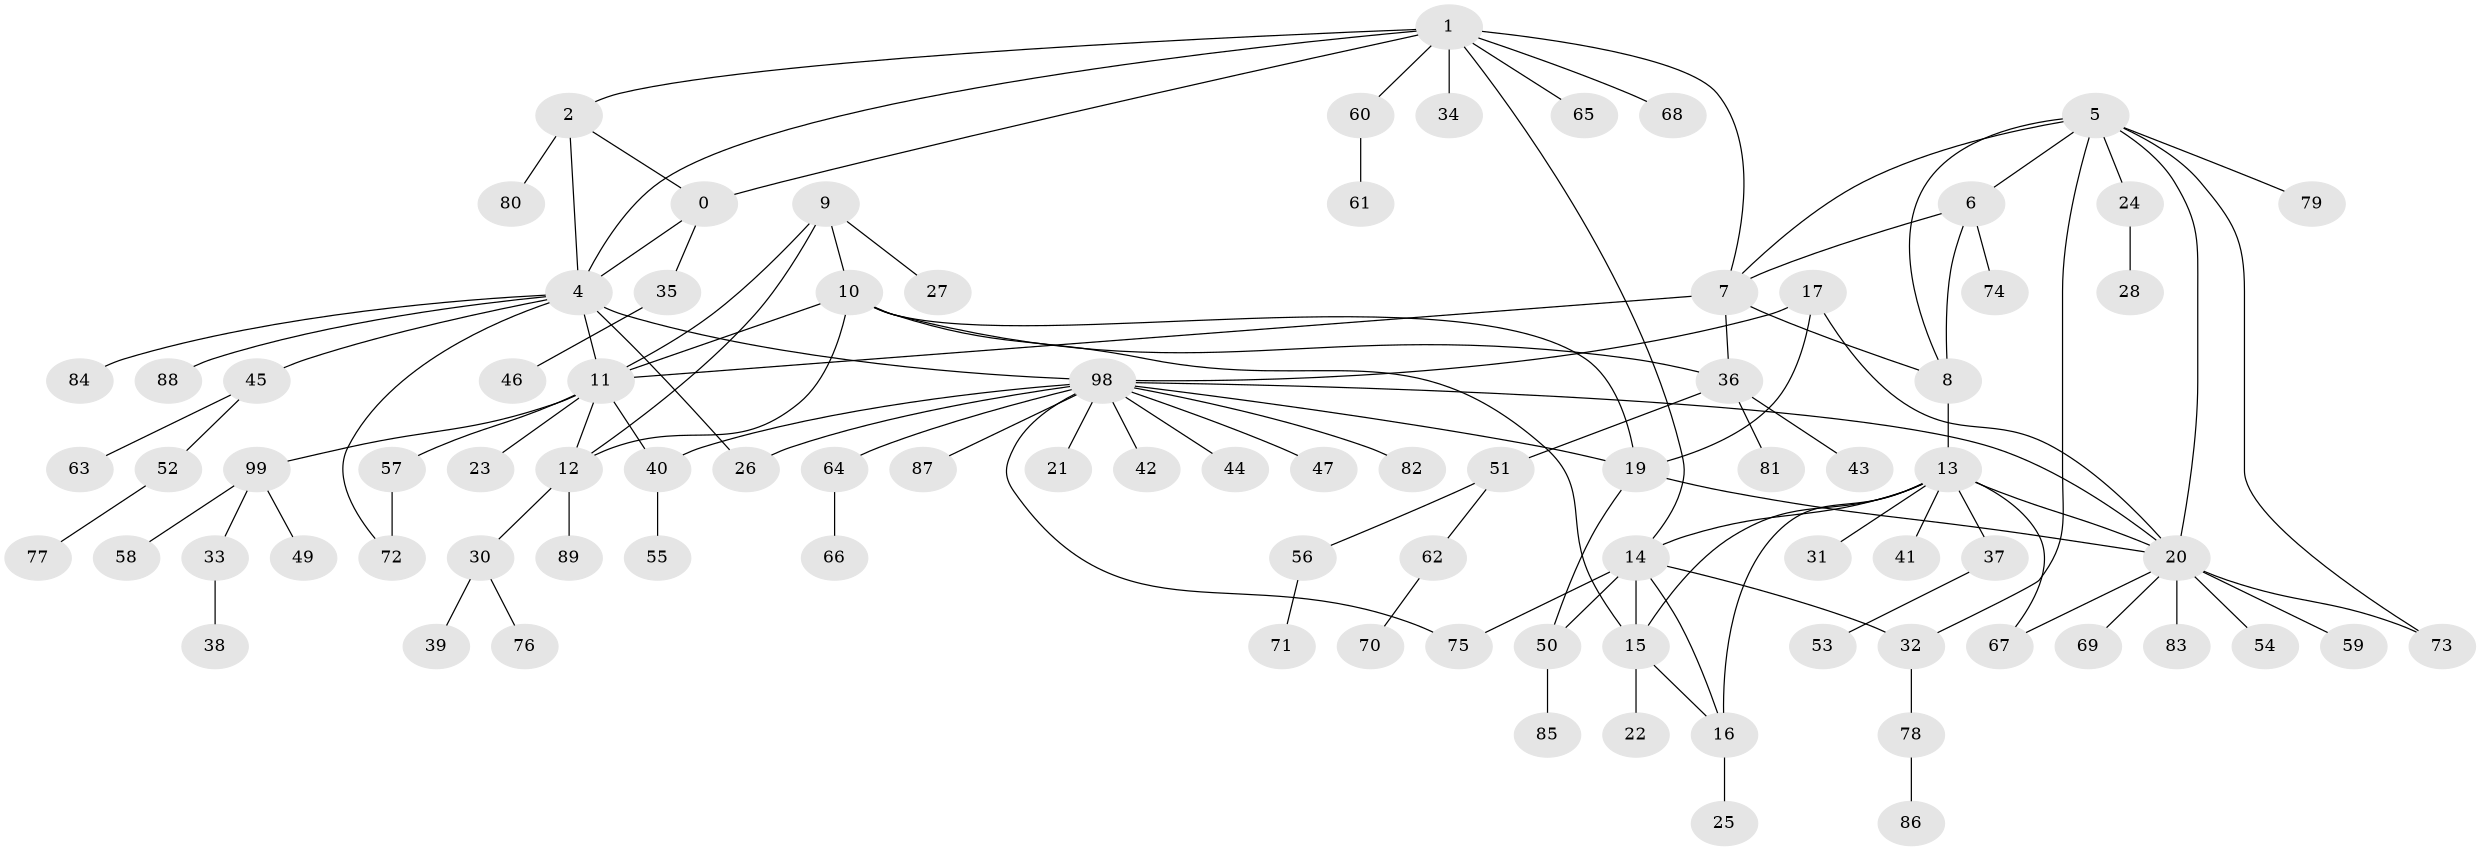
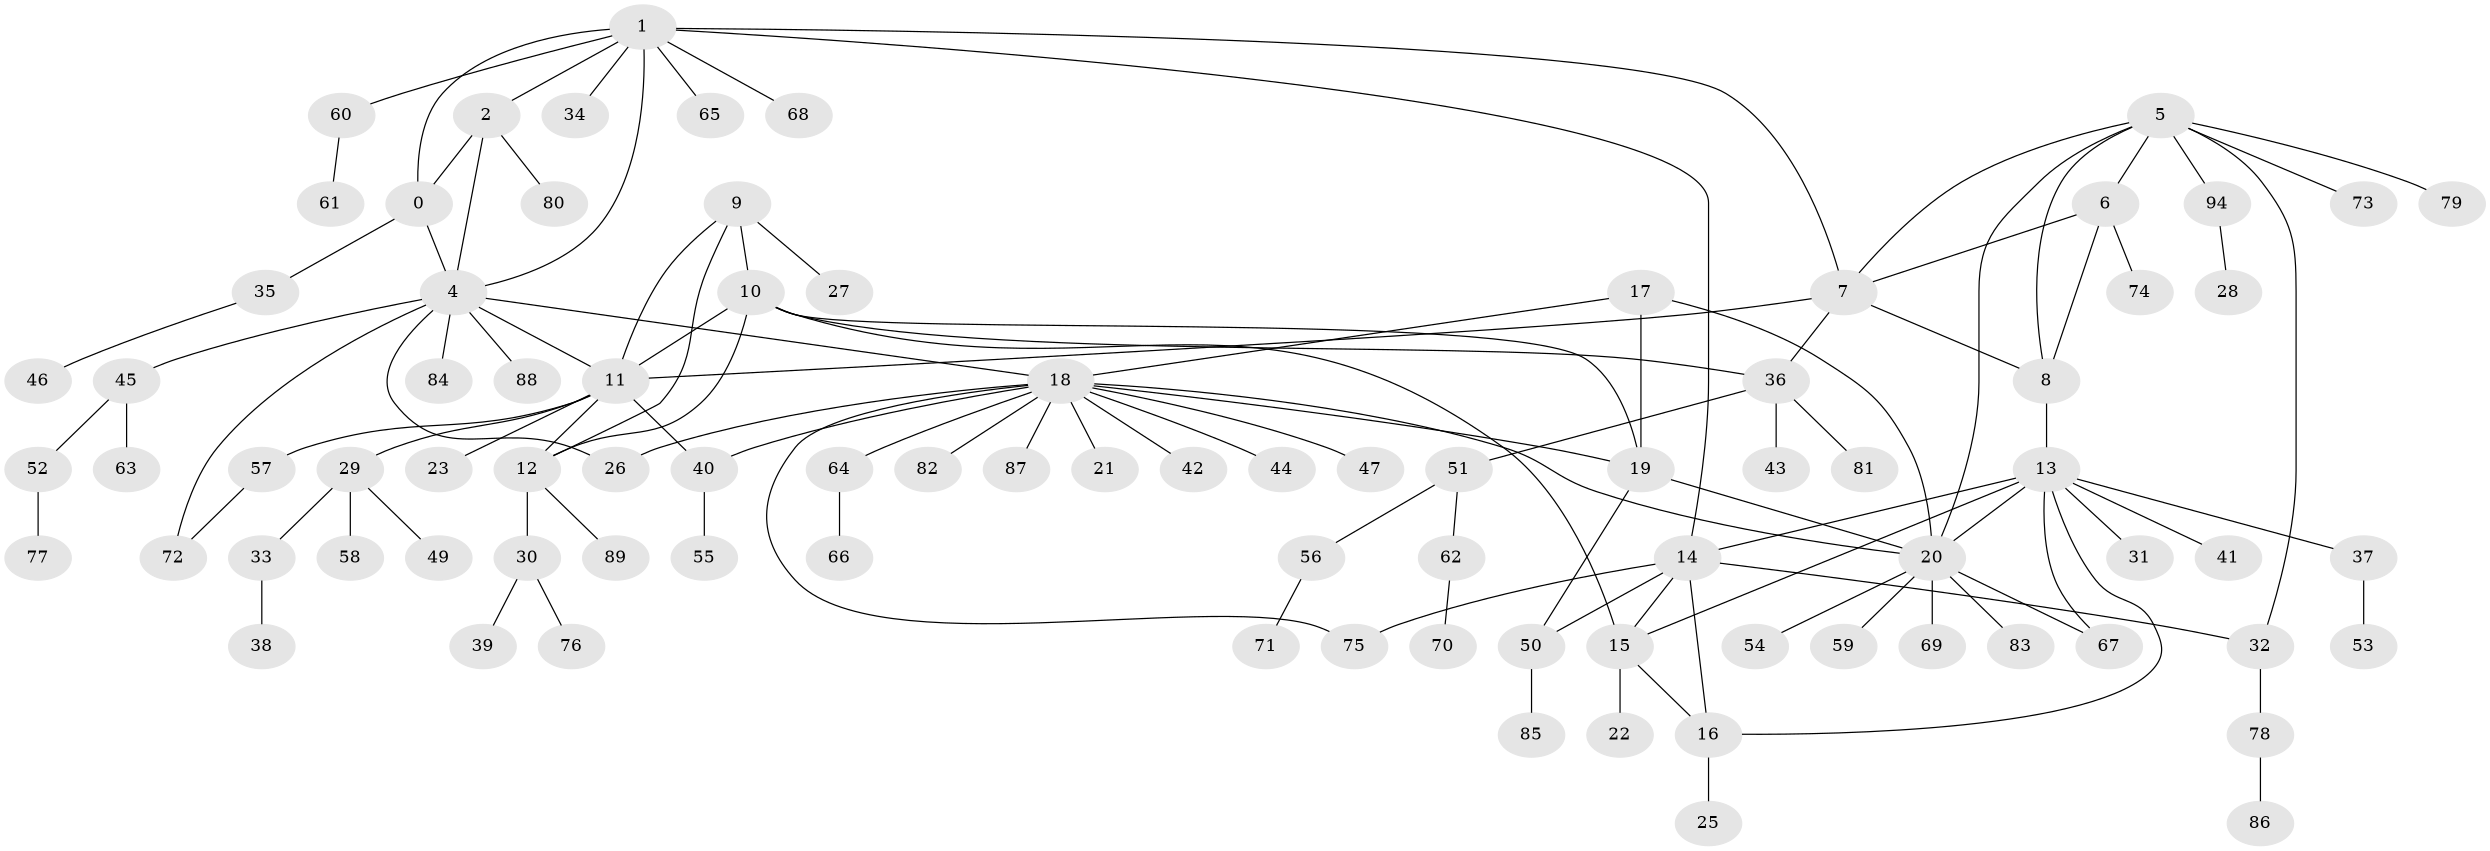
node "24": label "24" -> "94"
node "98": label "98" -> "18"
node "99": label "99" -> "29"
edge "20" -- "73": removed
